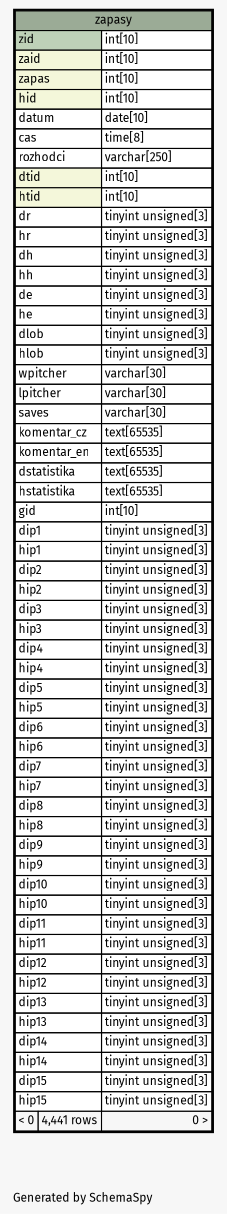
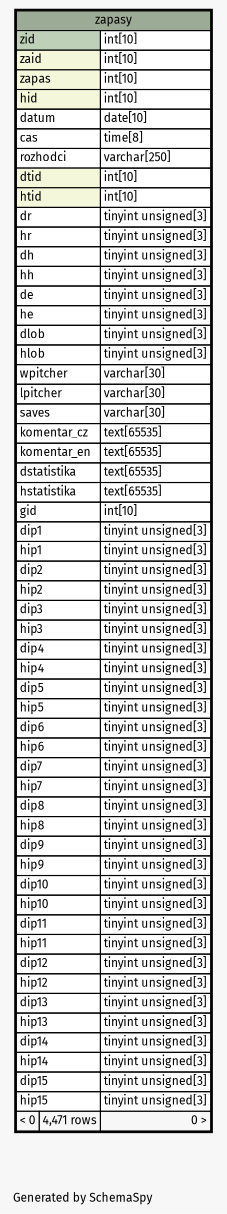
node "zapasy": text "4,441 rows" -> "4,471 rows"
